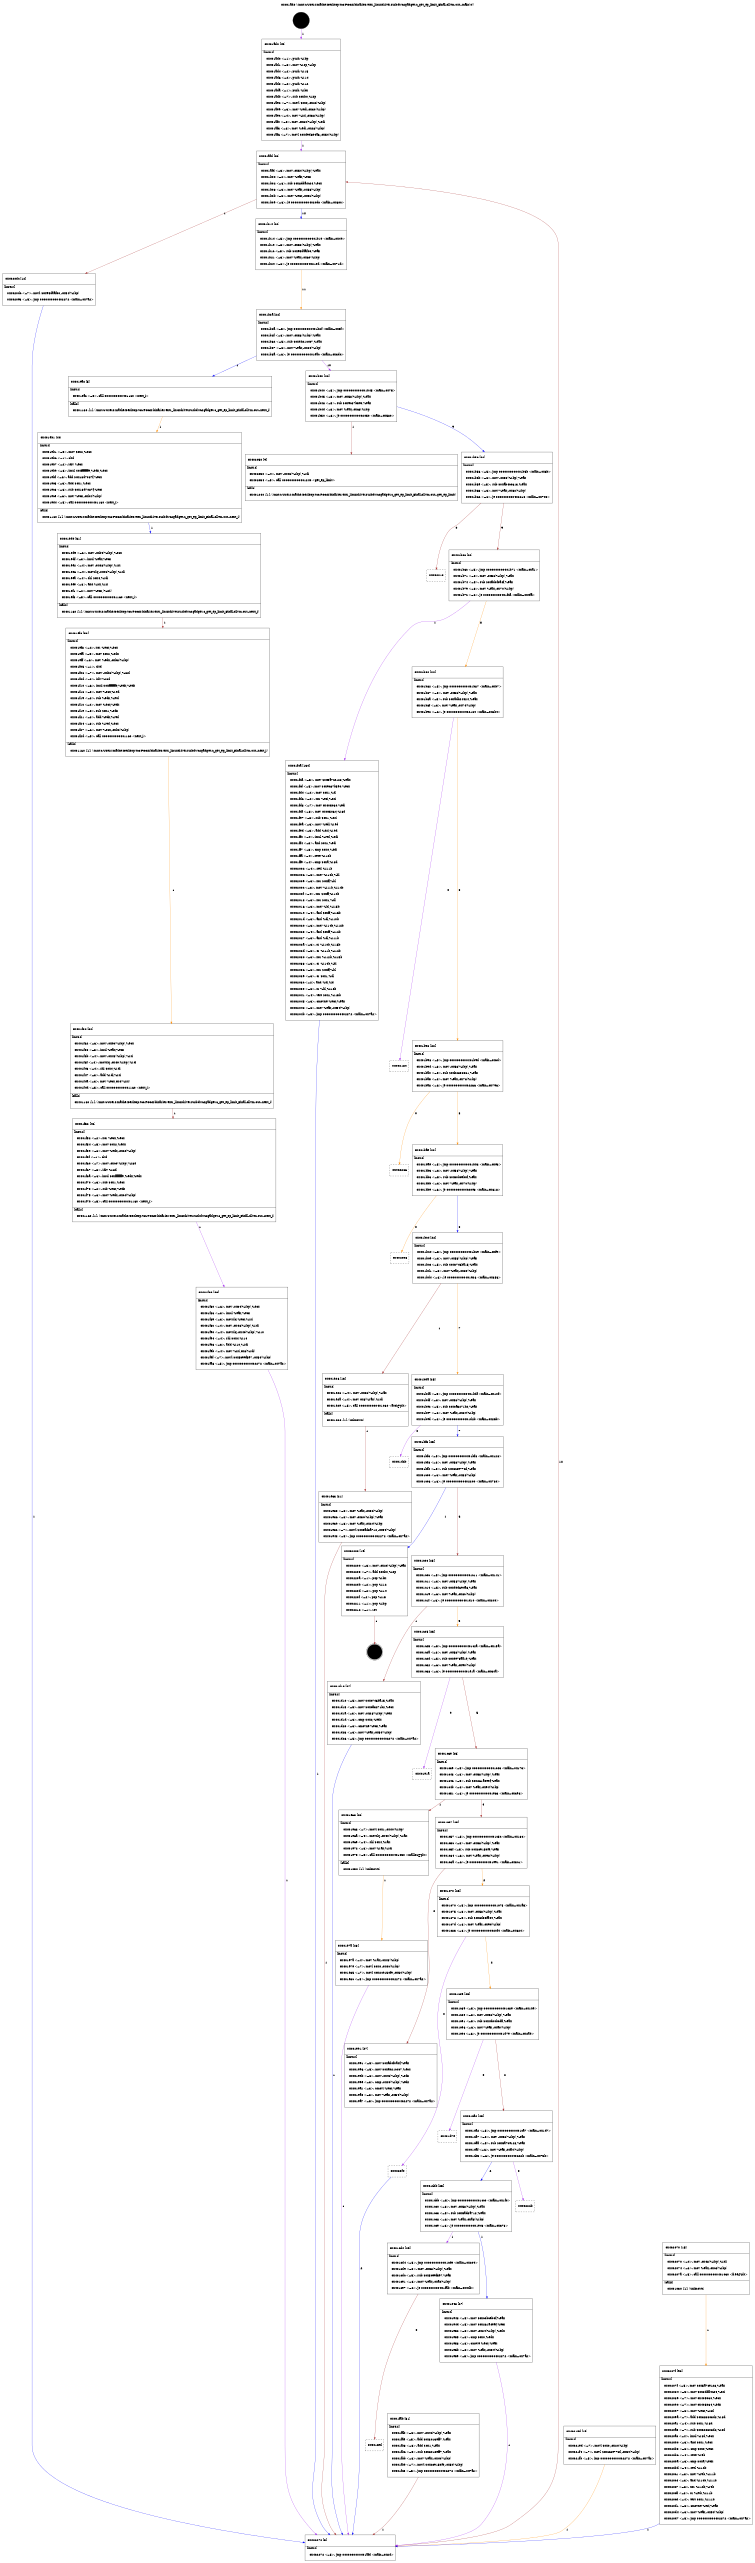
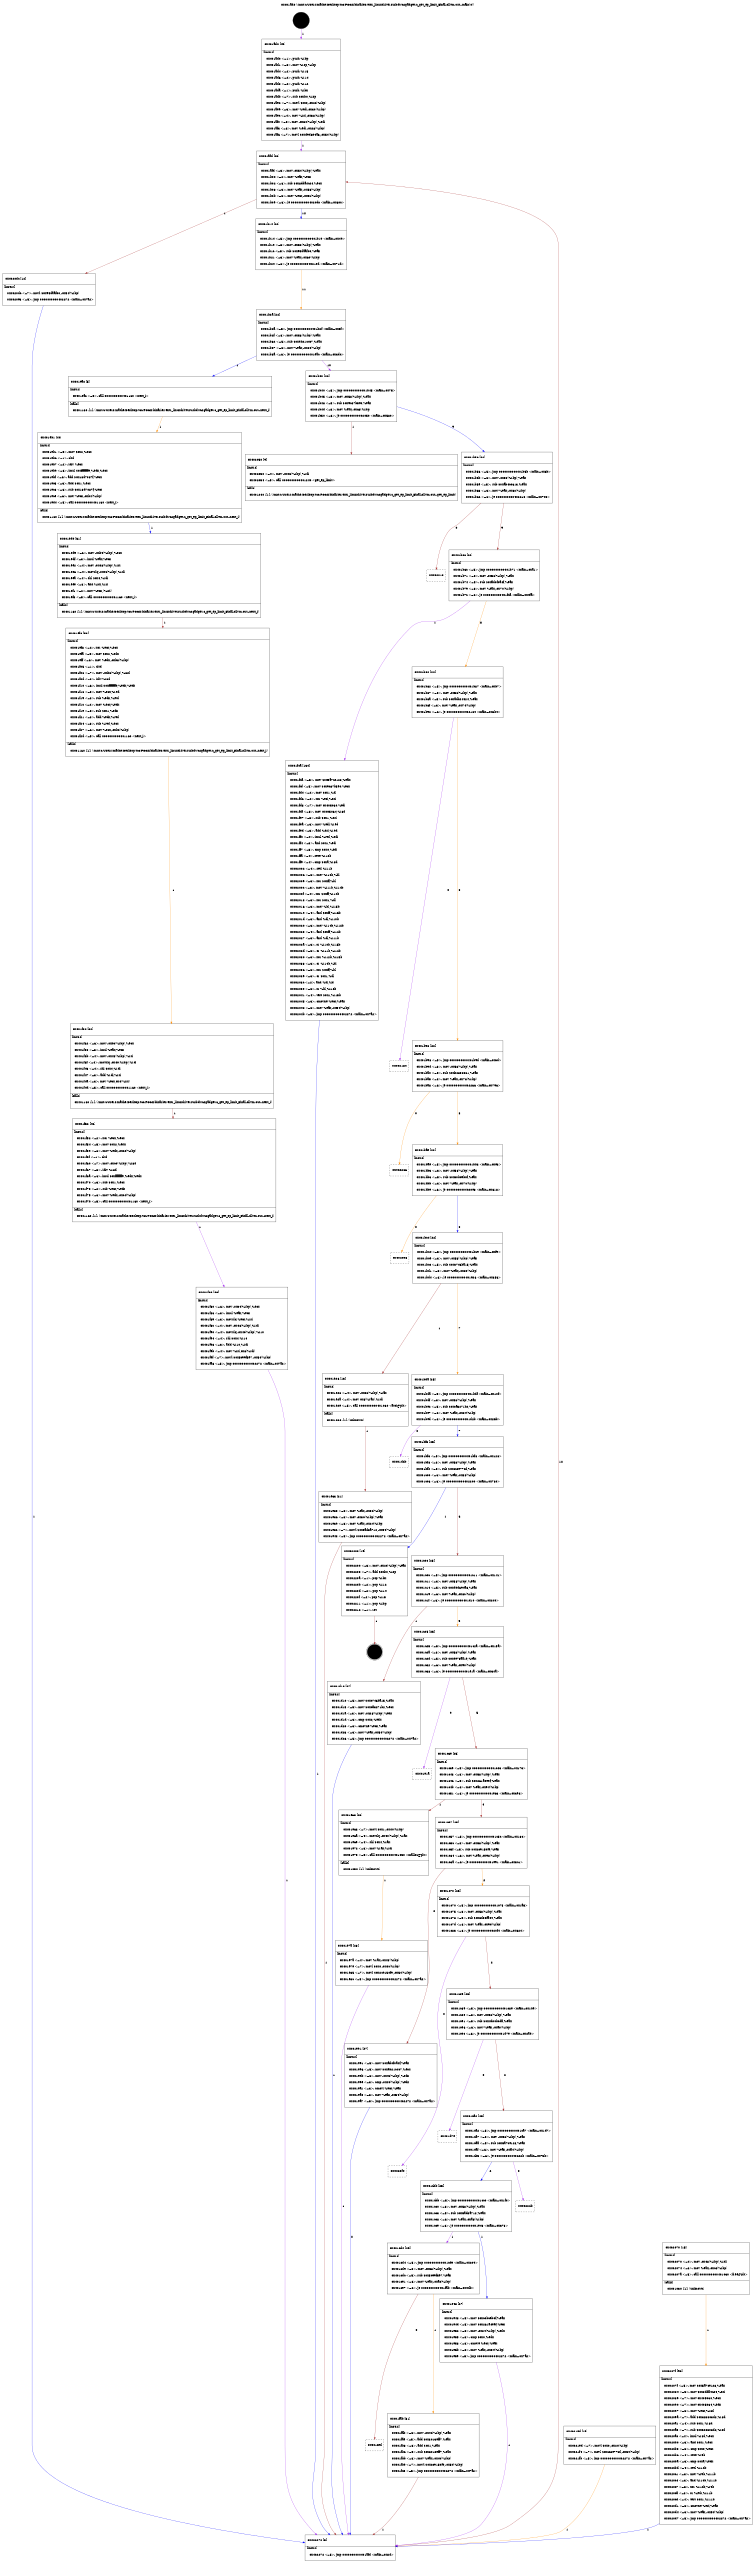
edge "0x401c70 [25]" -> "0x401c89 [25]": color darkorange -> brown
edge "0x4020f4" -> "0x402272 [5]": now "0x401e91 [27]" -> "0x402272 [5]"
edge "0x401cd4 [25]" -> "0x401fab [31]": added, label "1"
